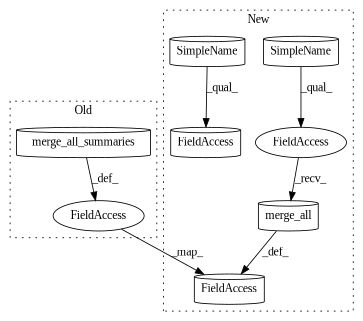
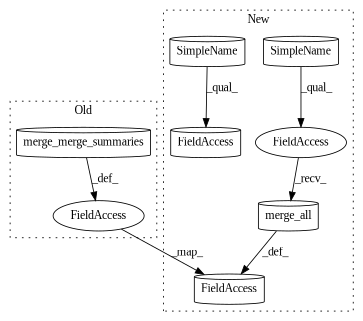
node "merge_all_summaries": label "merge_all_summaries" -> "merge_merge_summaries"
